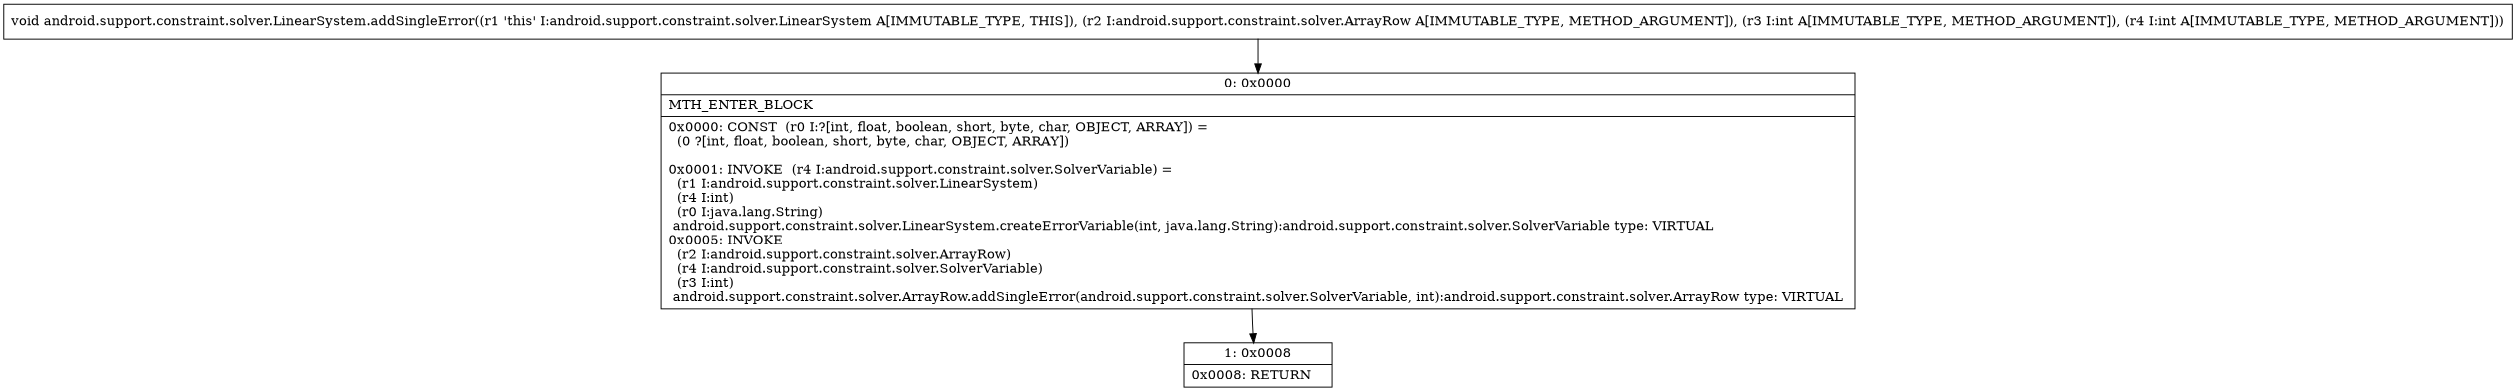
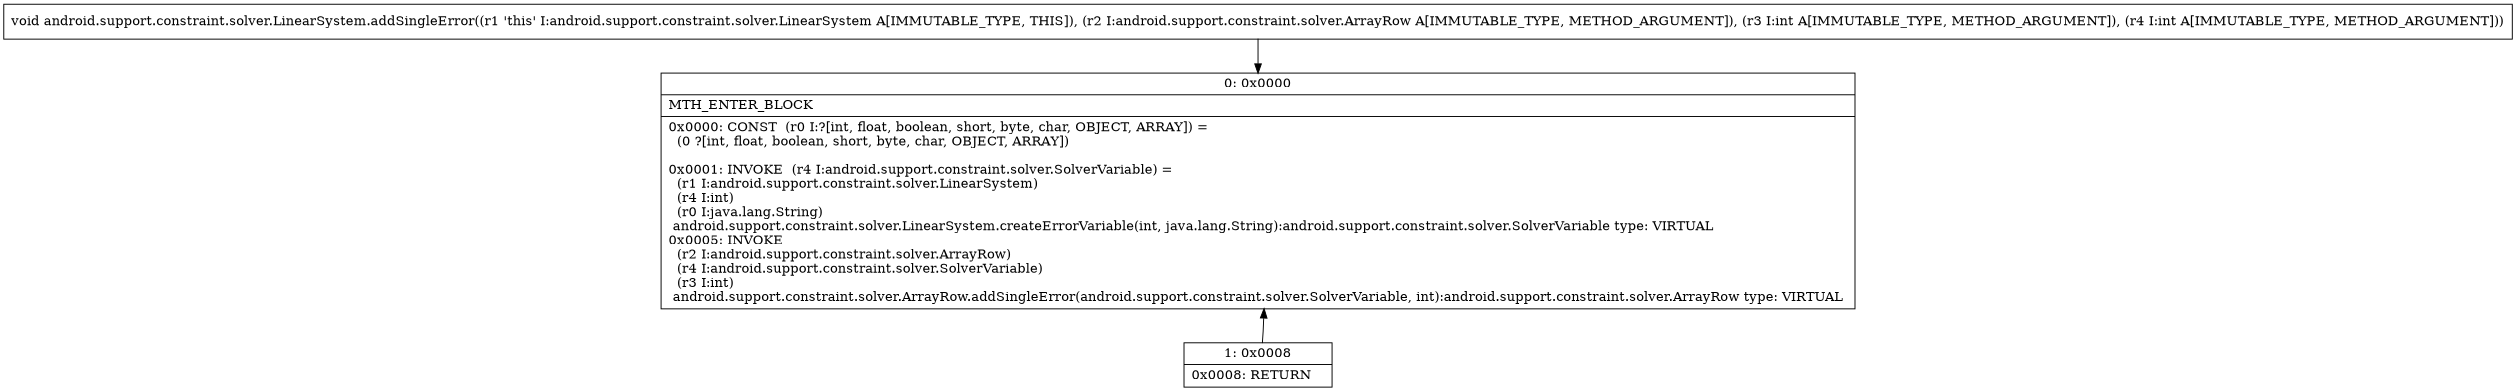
edge "0: 0x0000" -> "1: 0x0008": reversed
